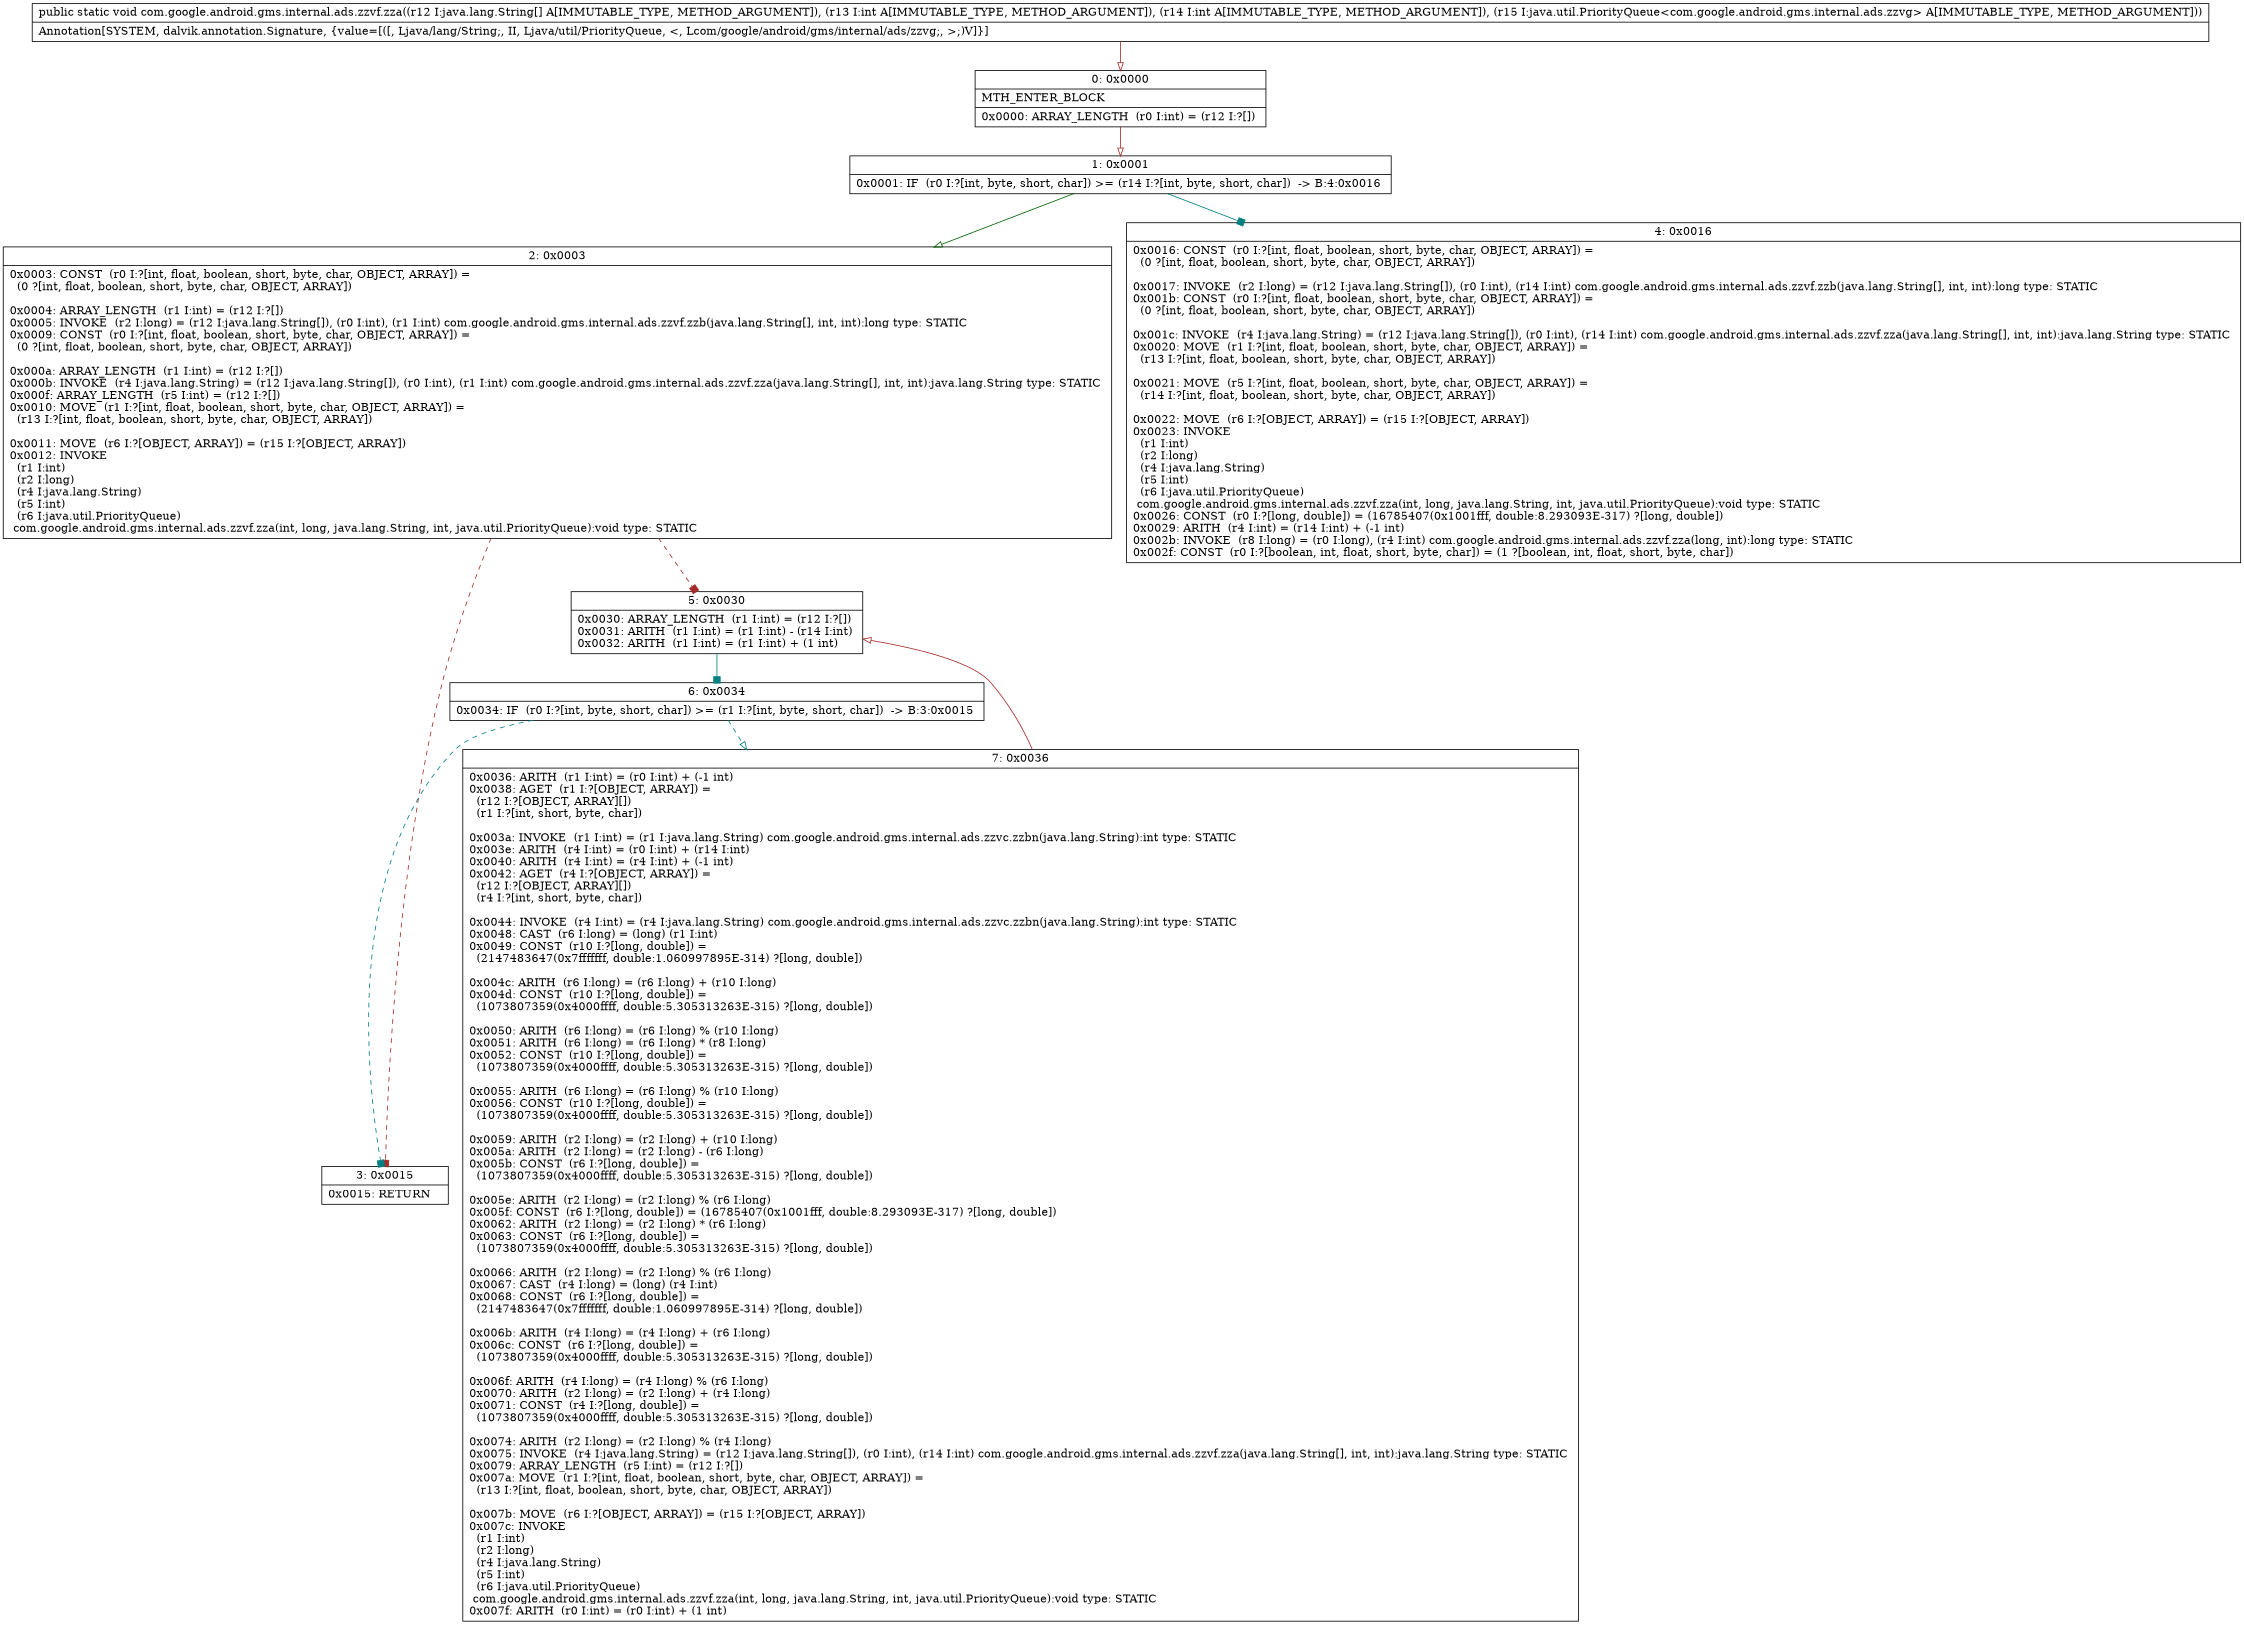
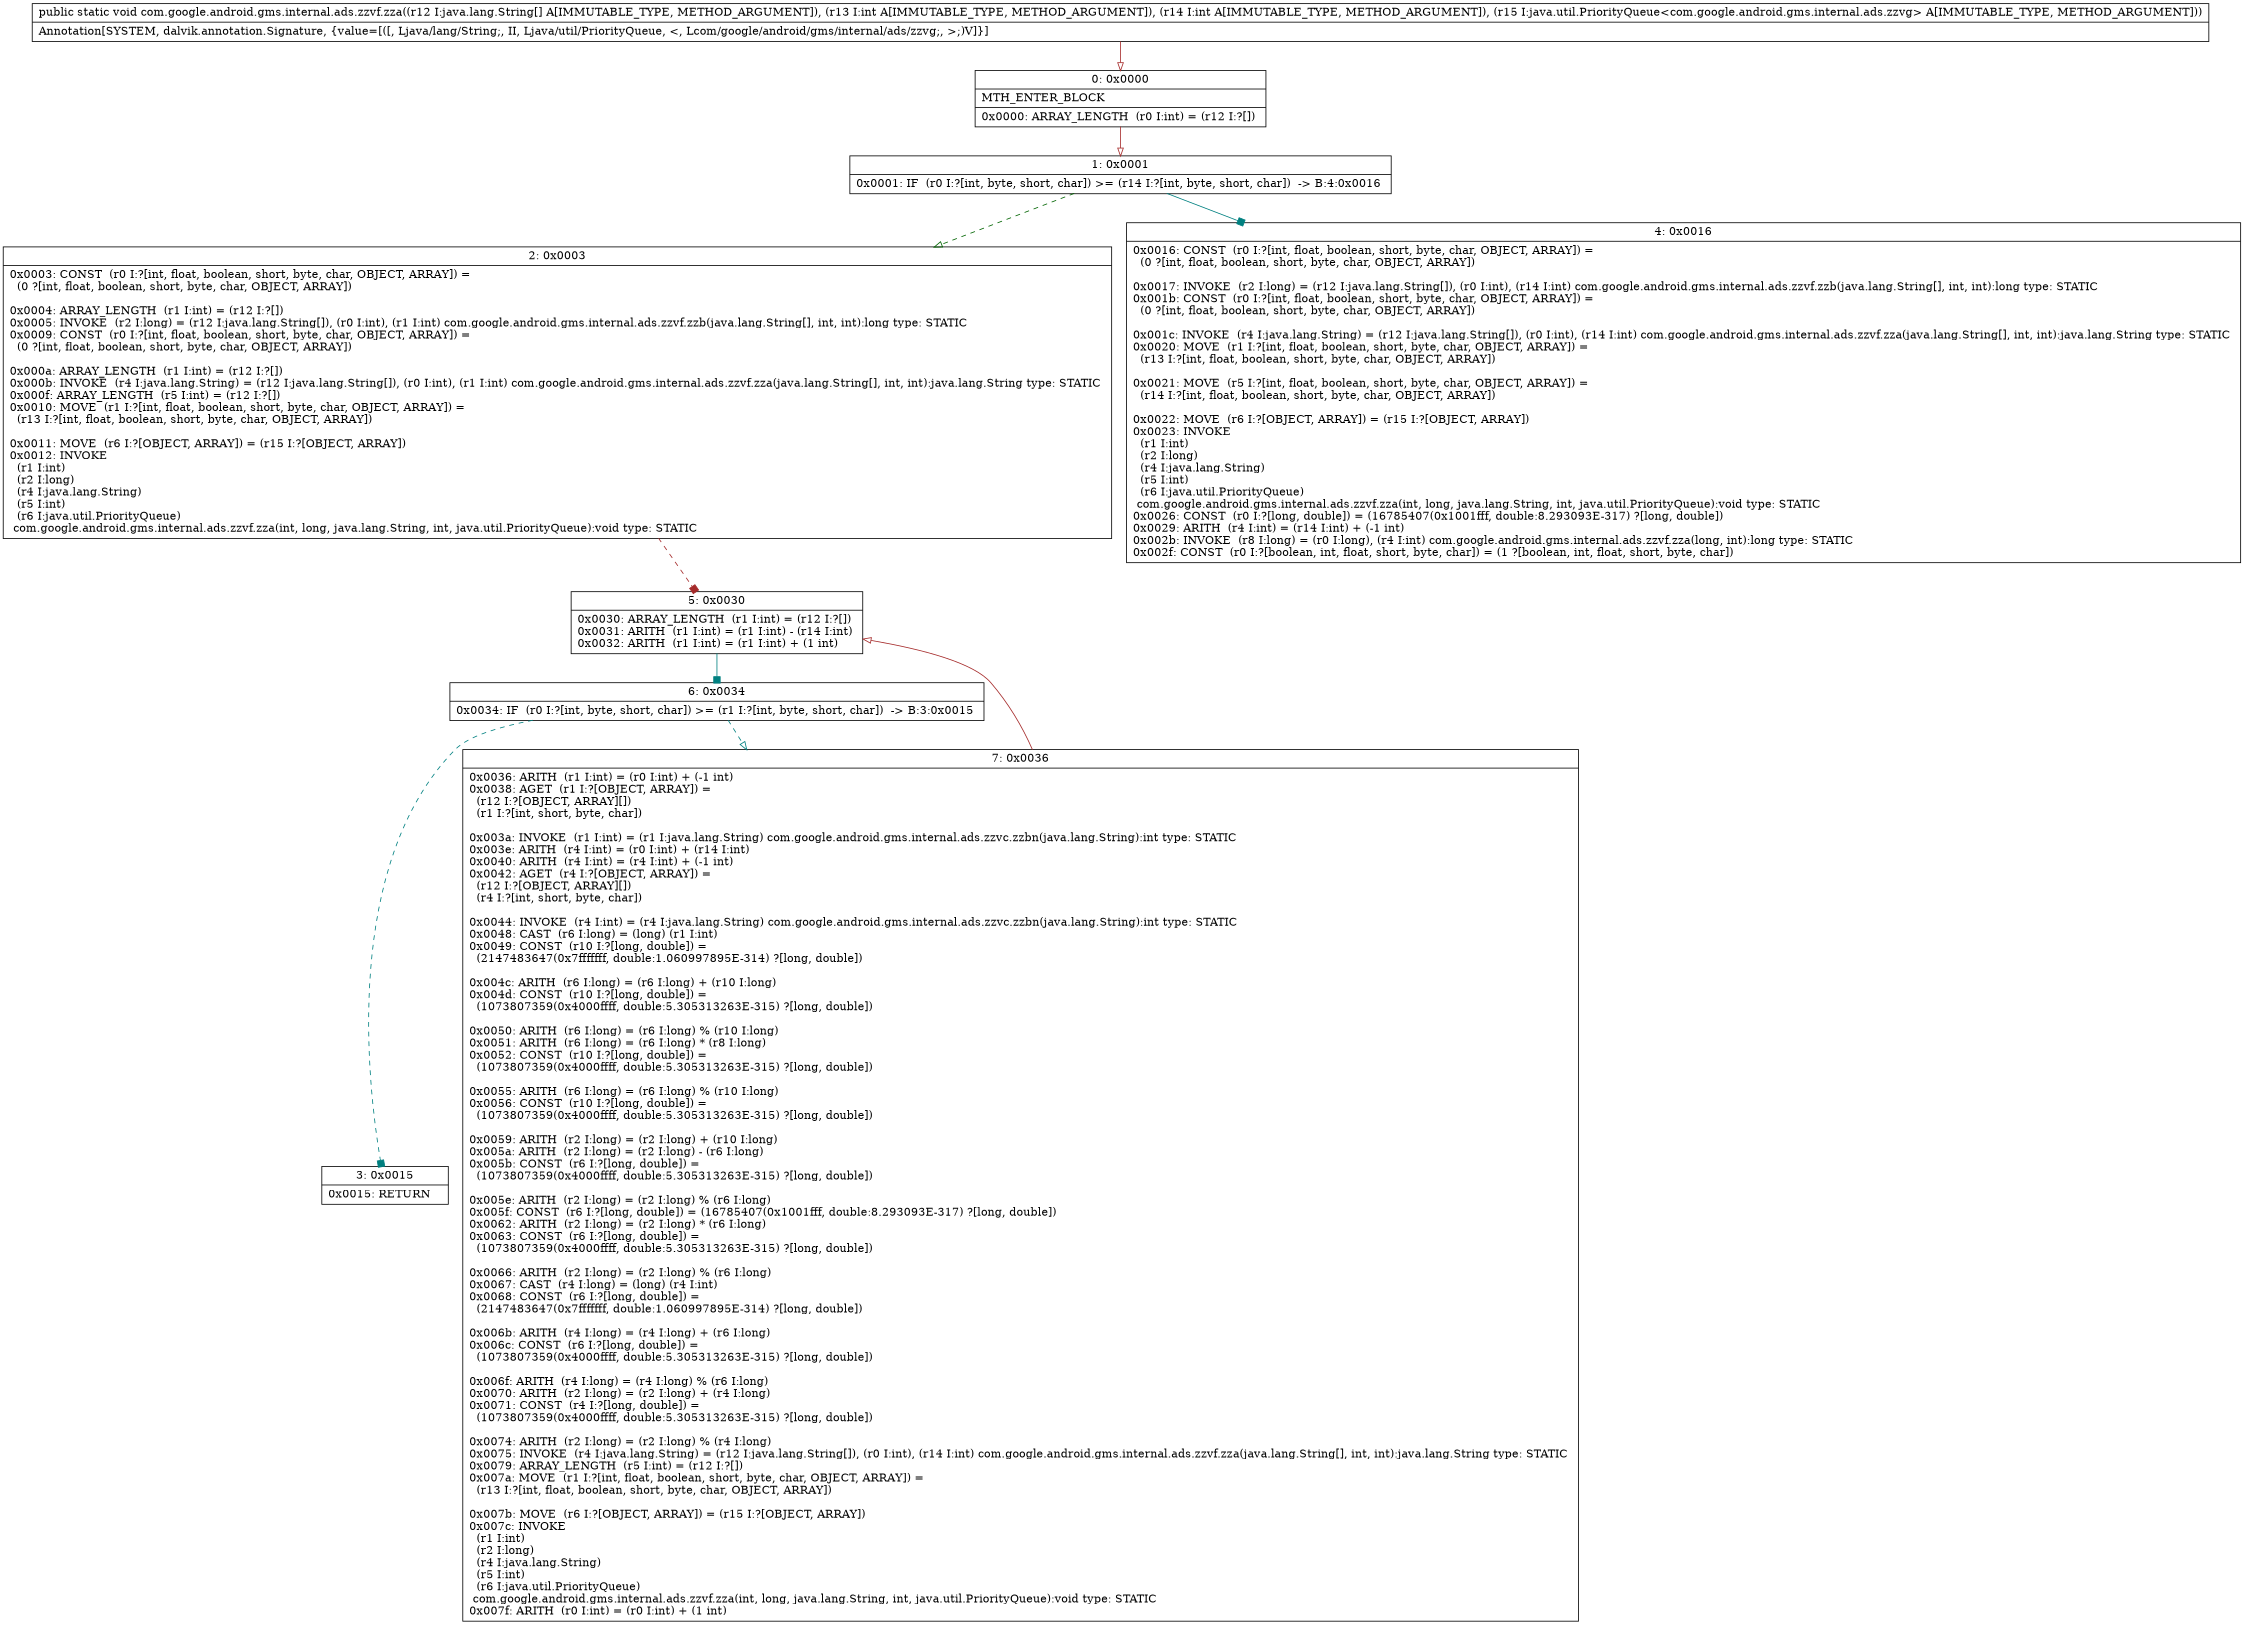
edge "1: 0x0001" -> "2: 0x0003": style solid -> dashed
edge "2: 0x0003" -> "3: 0x0015": removed
